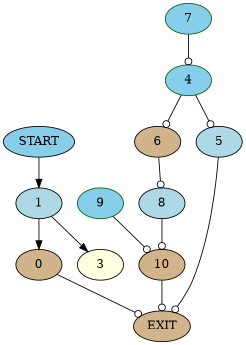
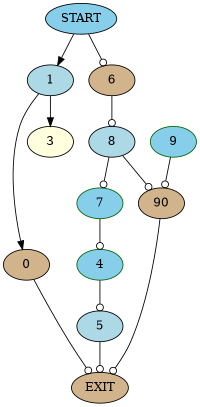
edge "4" -> "6": now "START" -> "6"
edge "8" -> "7": added
node "10": label "10" -> "90"
